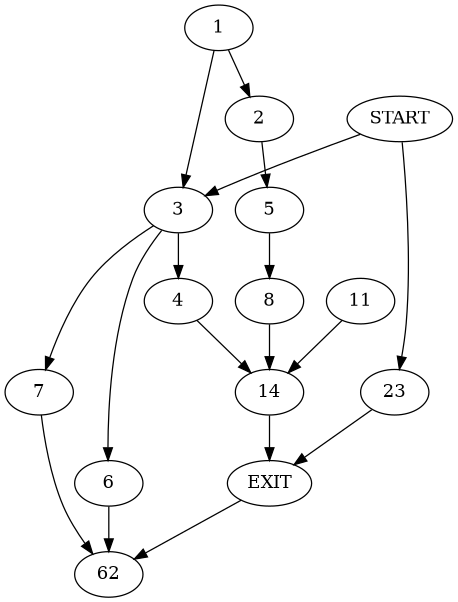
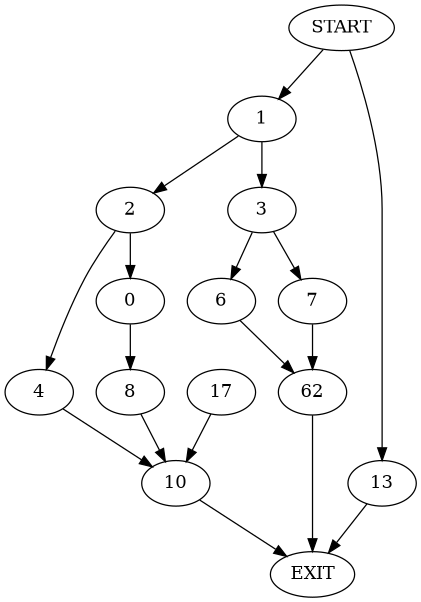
edge "START" -> "3": now "START" -> "1"
node "5": label "5" -> "0"
edge "3" -> "4": now "2" -> "4"
node "11": label "11" -> "17"
node "14": label "14" -> "10"
node "23": label "23" -> "13"
edge "EXIT" -> "62": reversed
